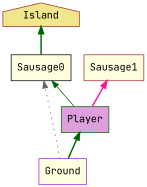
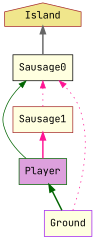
edge "Sausage0" -> "Island": color darkgreen -> gray40
edge "Sausage1" -> "Sausage0": added
edge "Ground" -> "Sausage0": color gray40 -> deeppink
